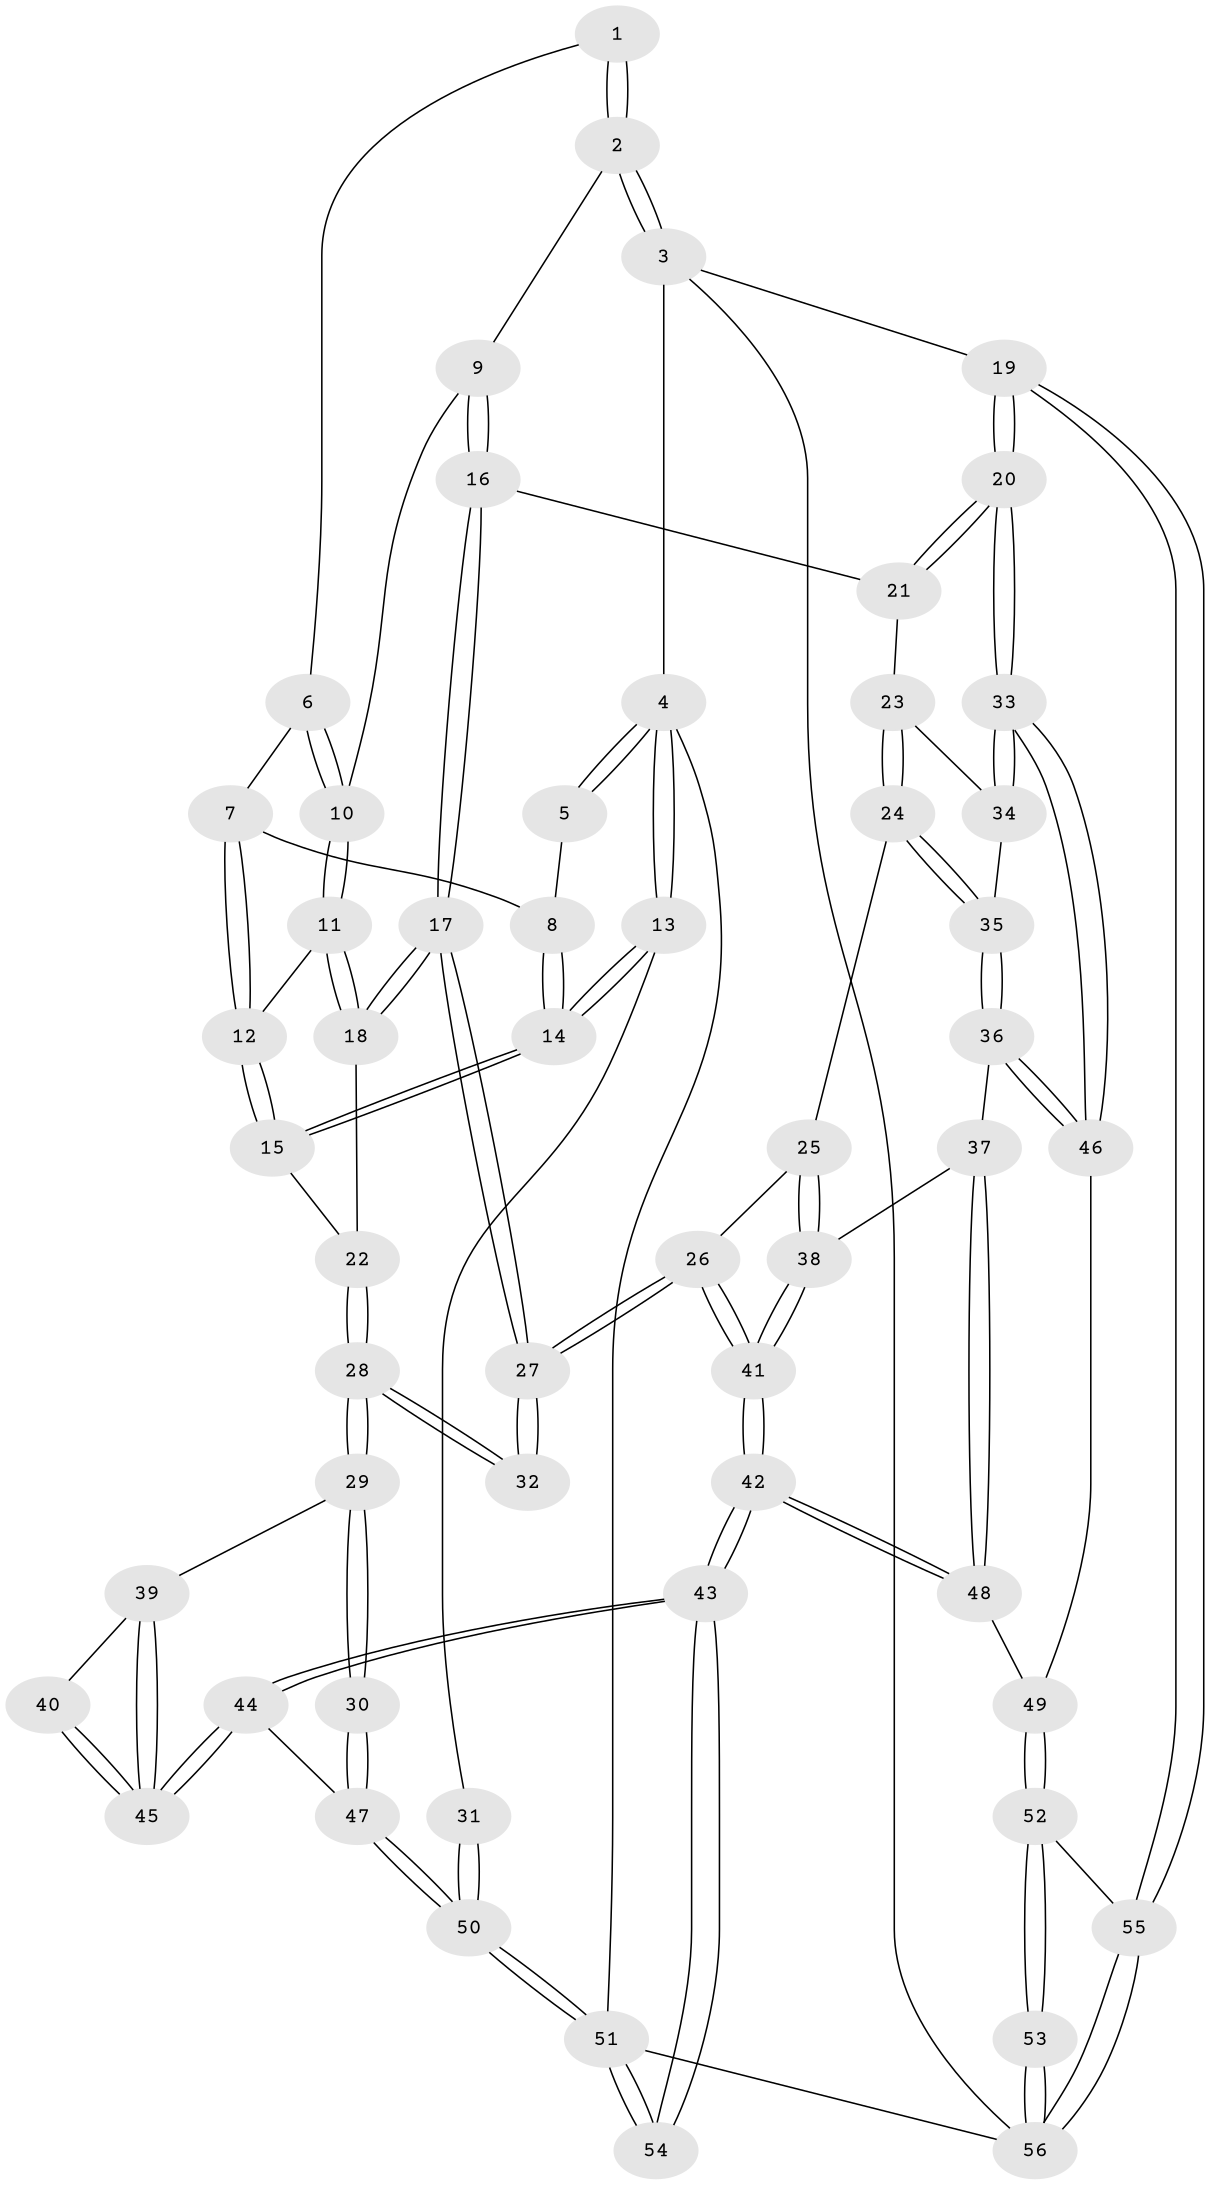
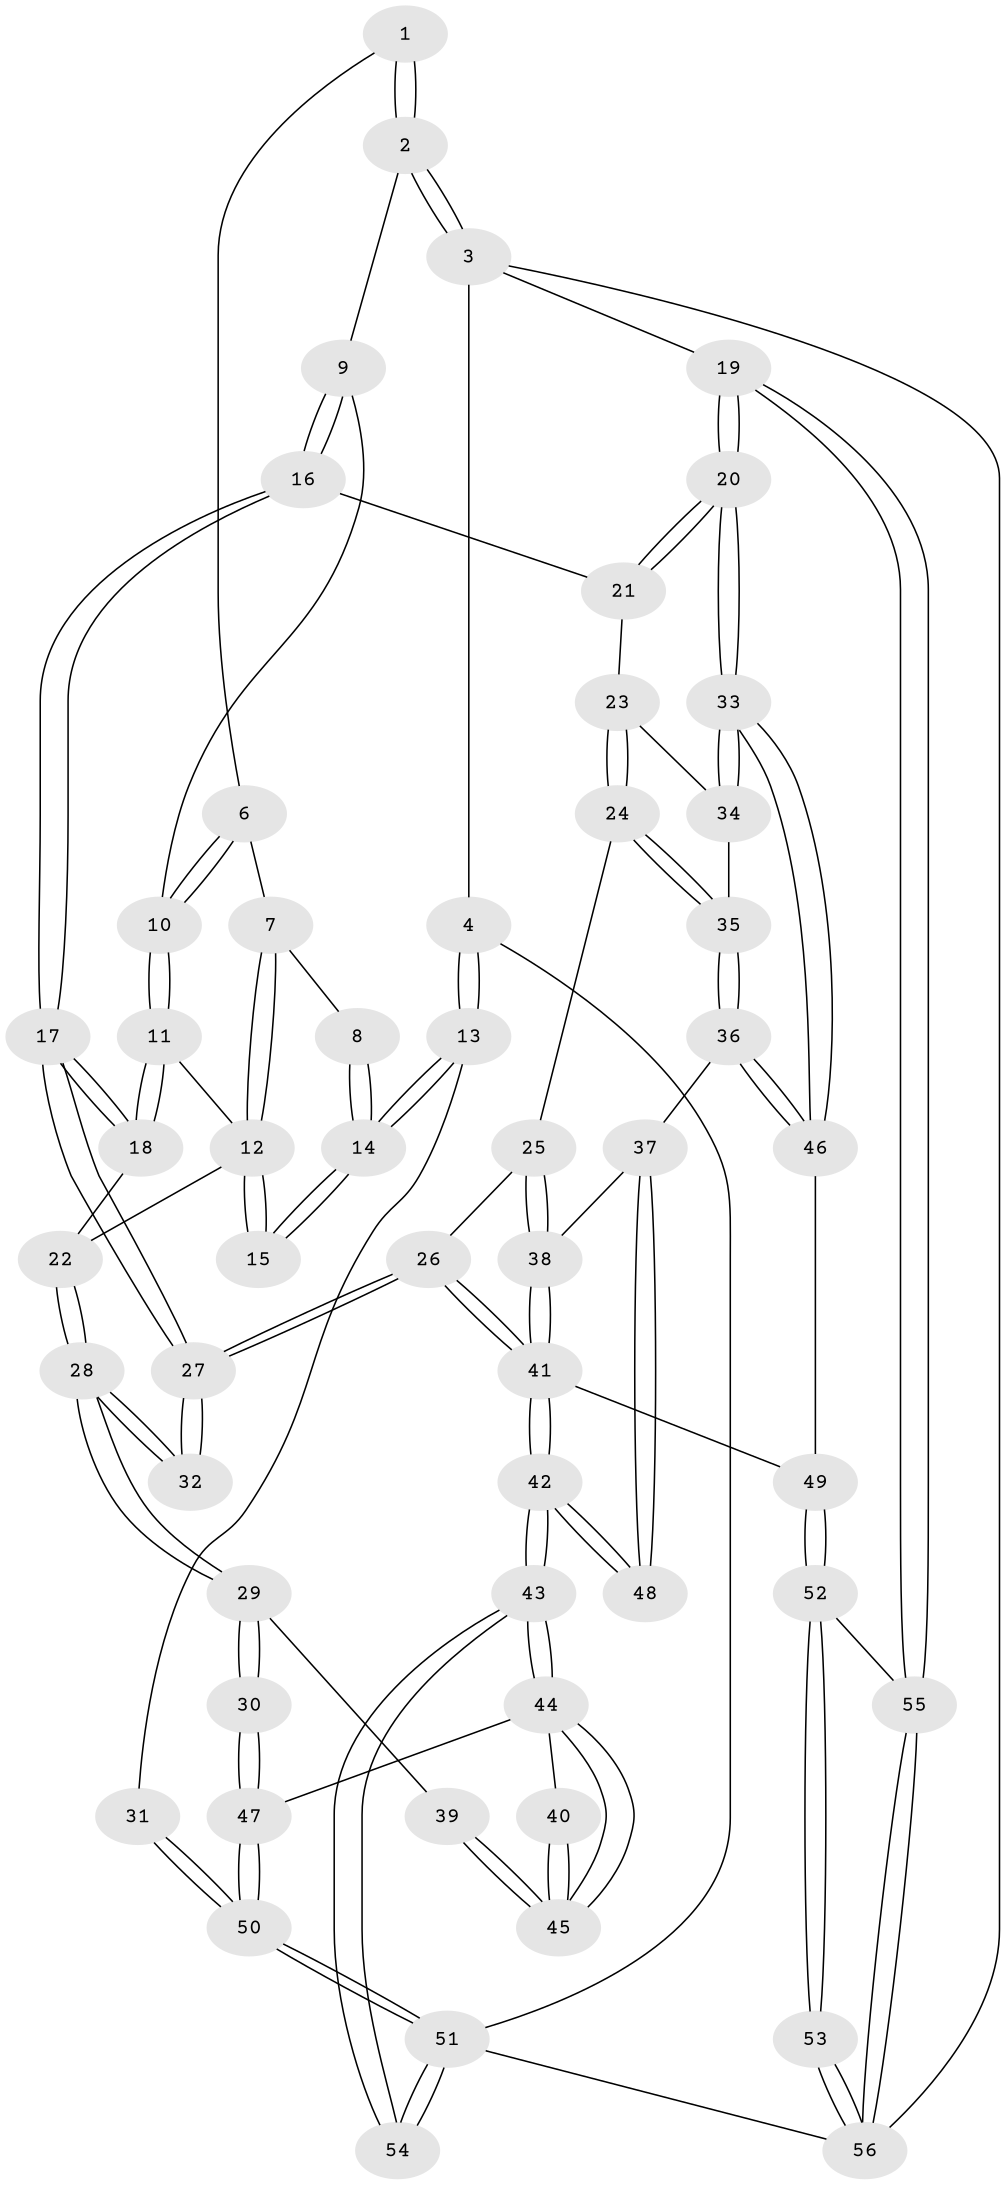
node "5": removed
edge "15" -- "22": now "12" -- "22"
edge "39" -- "40": now "44" -- "40"
edge "48" -- "49": now "41" -- "49"
